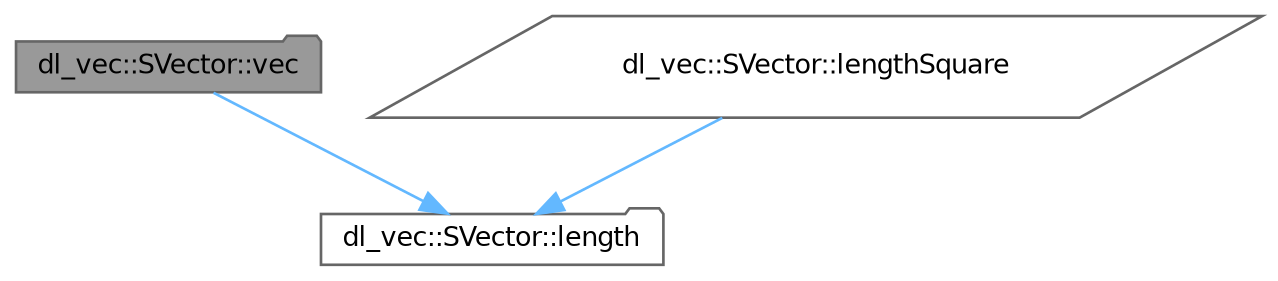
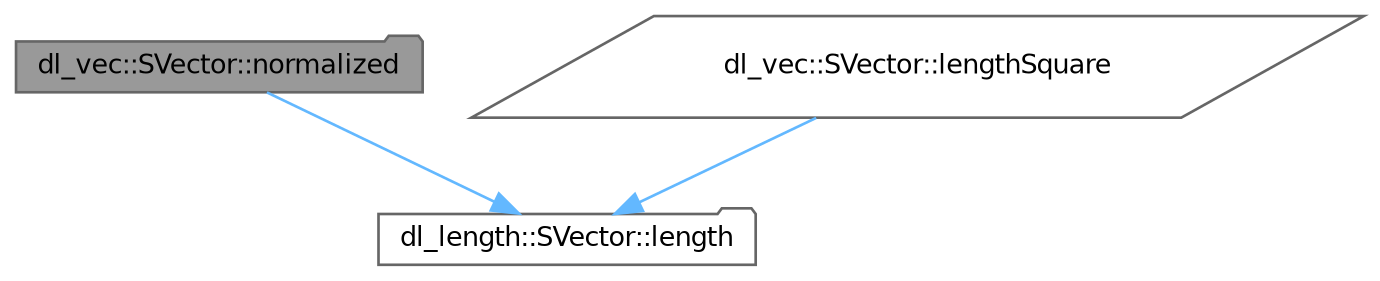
node "dl_vec::SVector::vec": label "dl_vec::SVector::vec" -> "dl_vec::SVector::normalized"
node "dl_vec::SVector::length": label "dl_vec::SVector::length" -> "dl_length::SVector::length"
